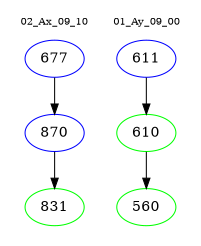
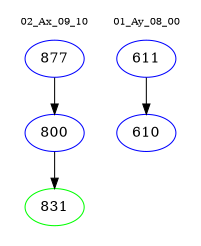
cluster "01_Ay_09_00": label "01_Ay_09_00" -> "01_Ay_08_00"
node "677": label "677" -> "877"
node "870": label "870" -> "800"
node "610": color green -> blue
node "560": removed
